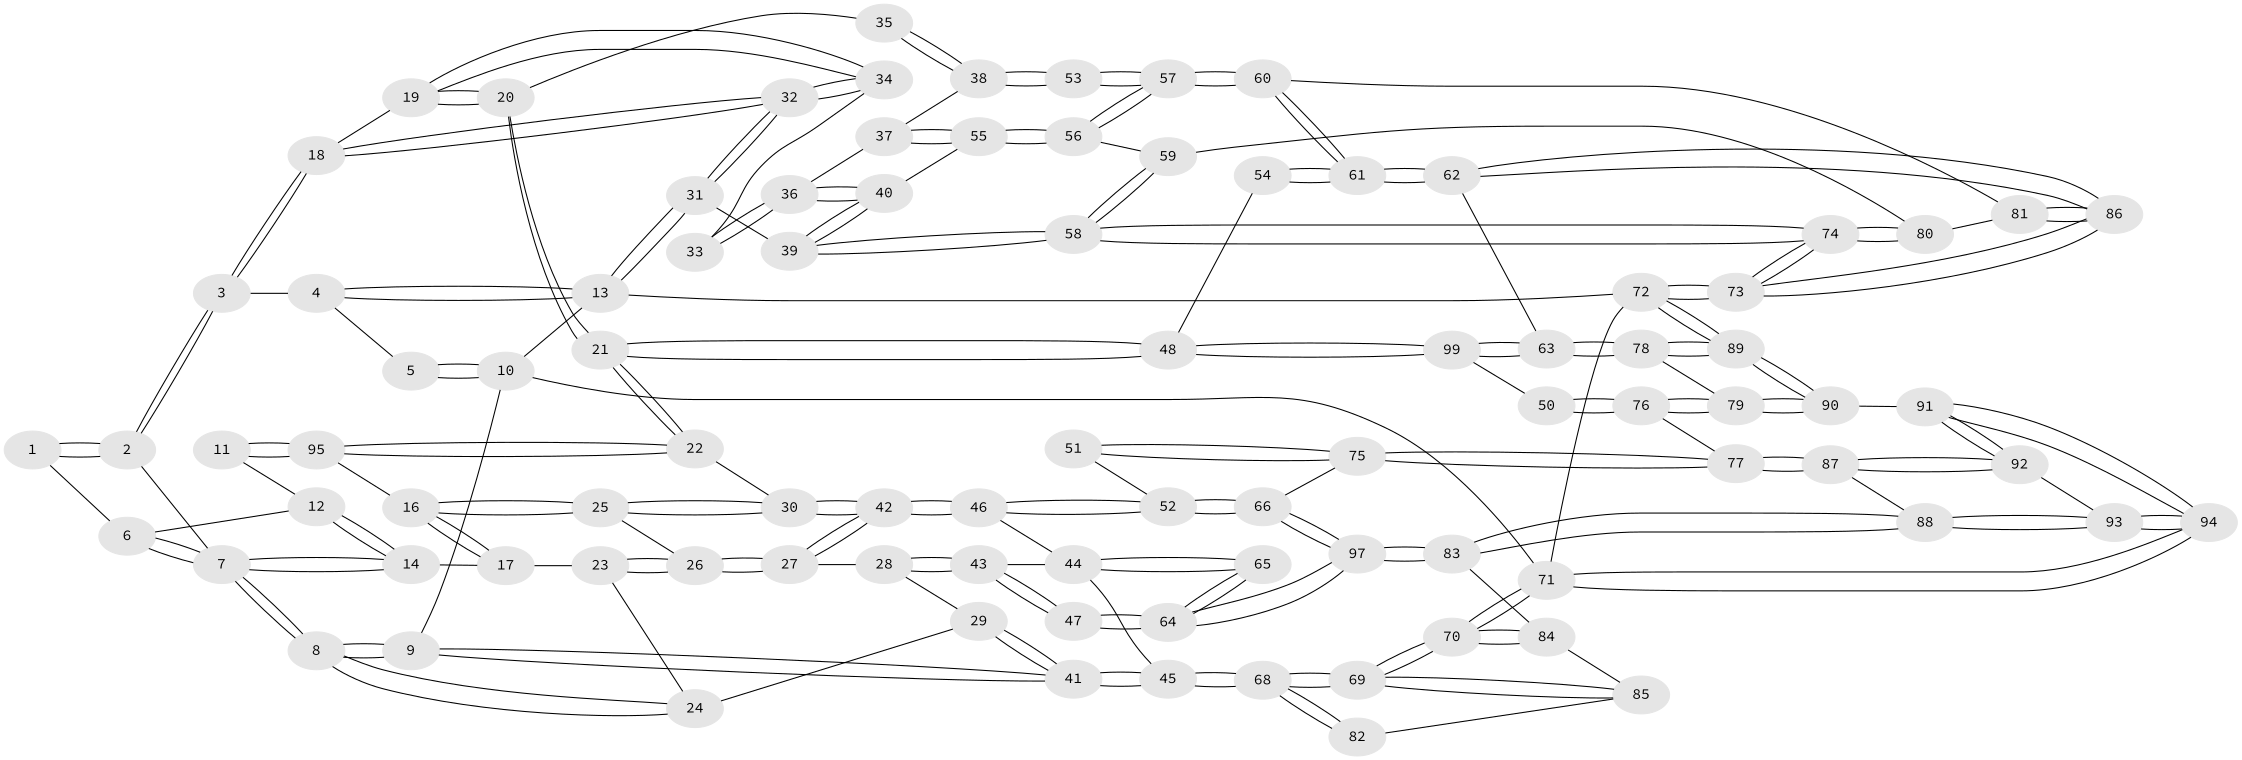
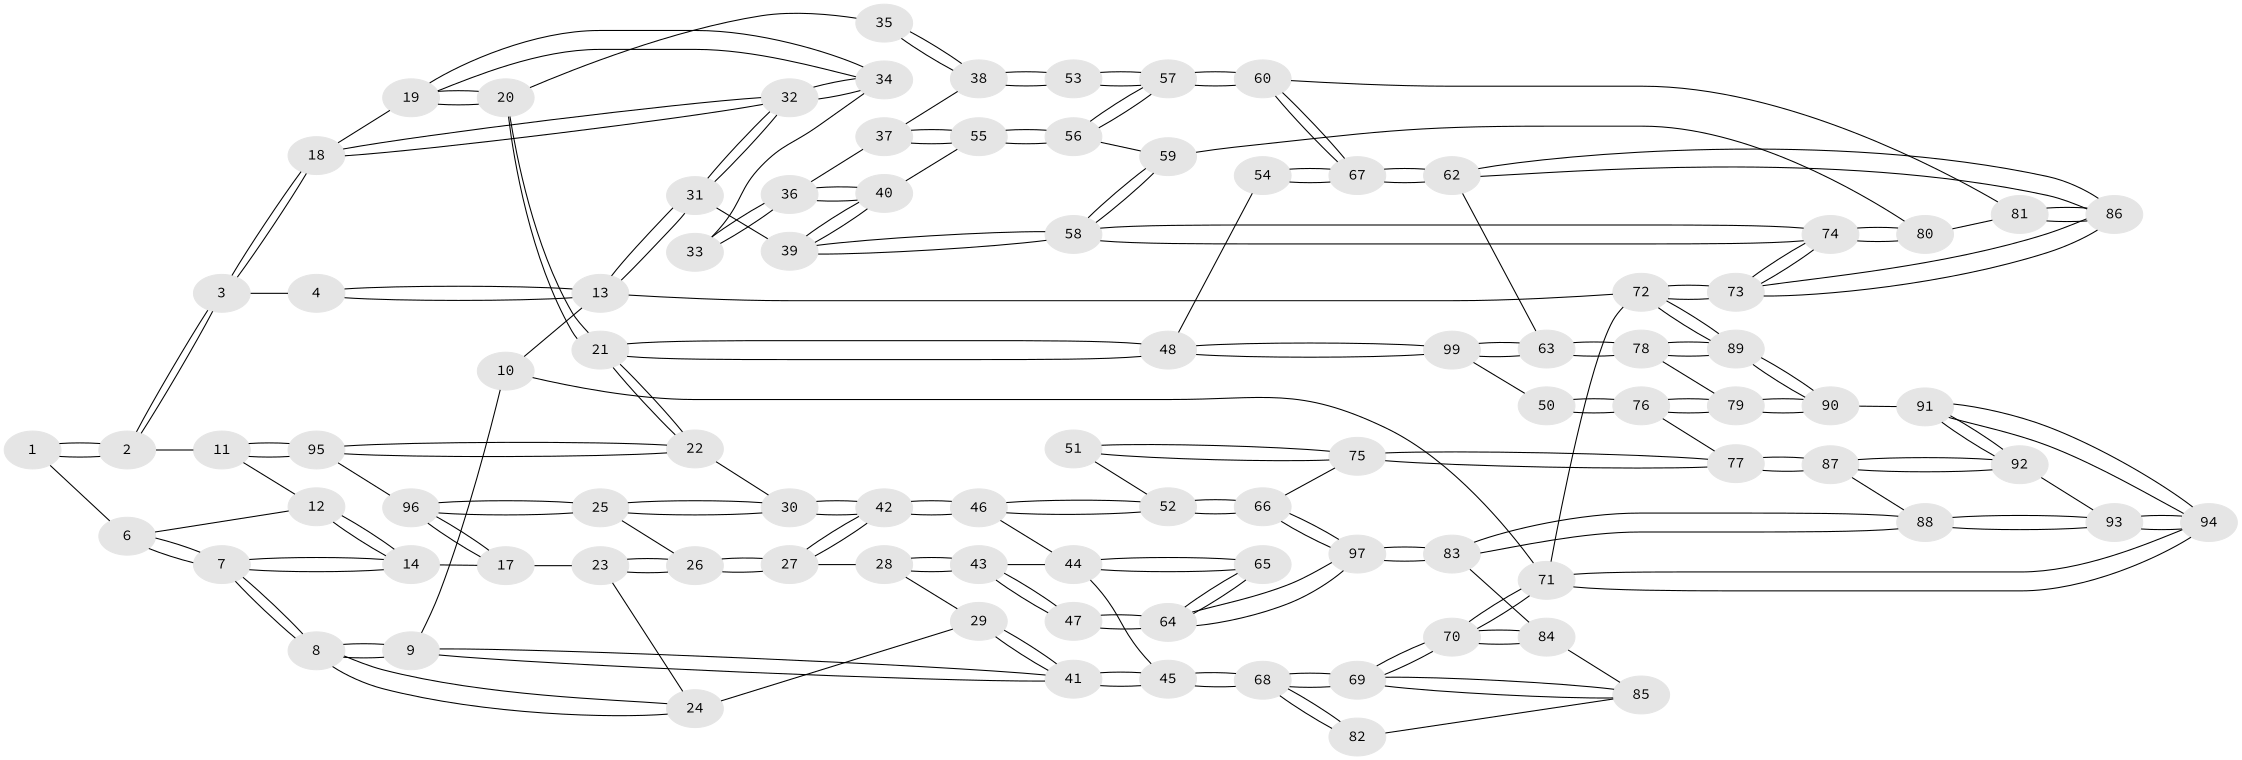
node "61": label "61" -> "67"
node "5": removed
edge "2" -- "7": now "2" -- "11"
node "16": label "16" -> "96"
